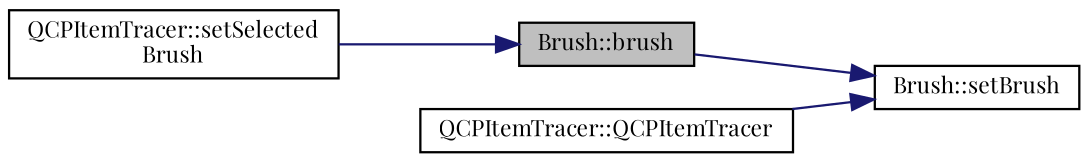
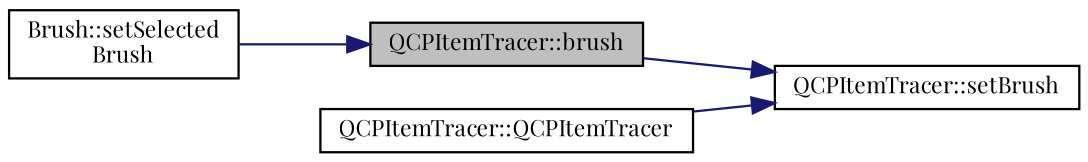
node "QCPItemTracer::setSelected Brush": label "QCPItemTracer::setSelected Brush" -> "Brush::setSelected Brush"
node "Brush::brush": label "Brush::brush" -> "QCPItemTracer::brush"
node "Brush::setBrush": label "Brush::setBrush" -> "QCPItemTracer::setBrush"
